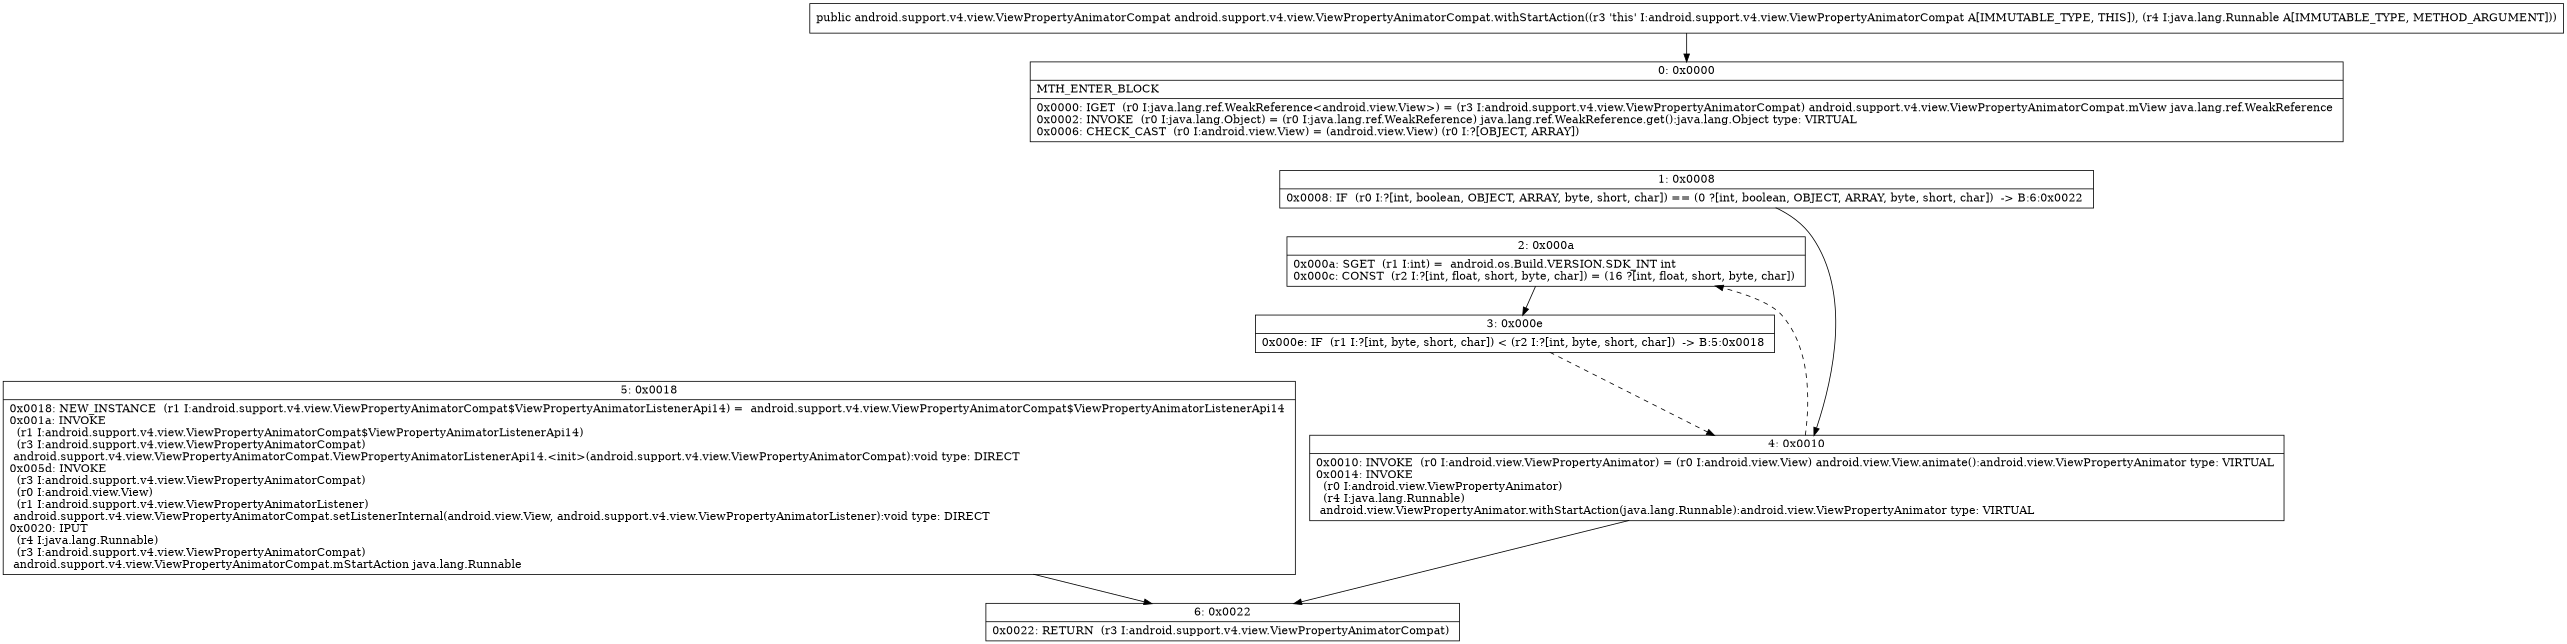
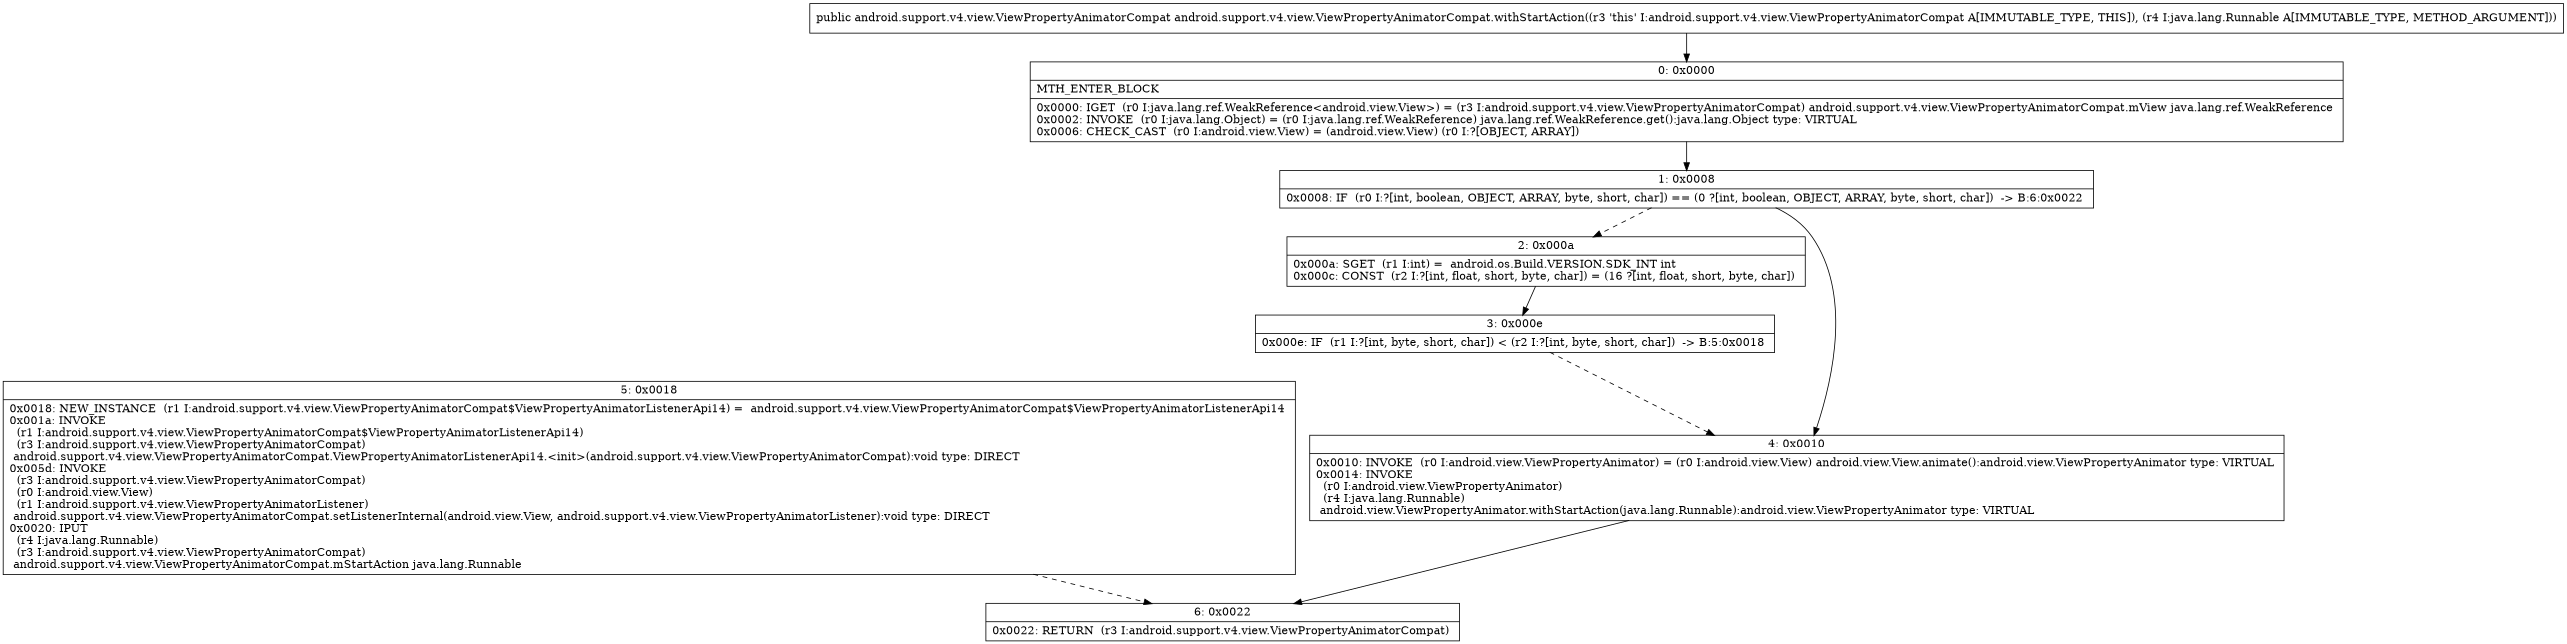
edge "0: 0x0000" -> "1: 0x0008": added
edge "4: 0x0010" -> "2: 0x000a": now "1: 0x0008" -> "2: 0x000a"
edge "5: 0x0018" -> "6: 0x0022": style solid -> dashed
